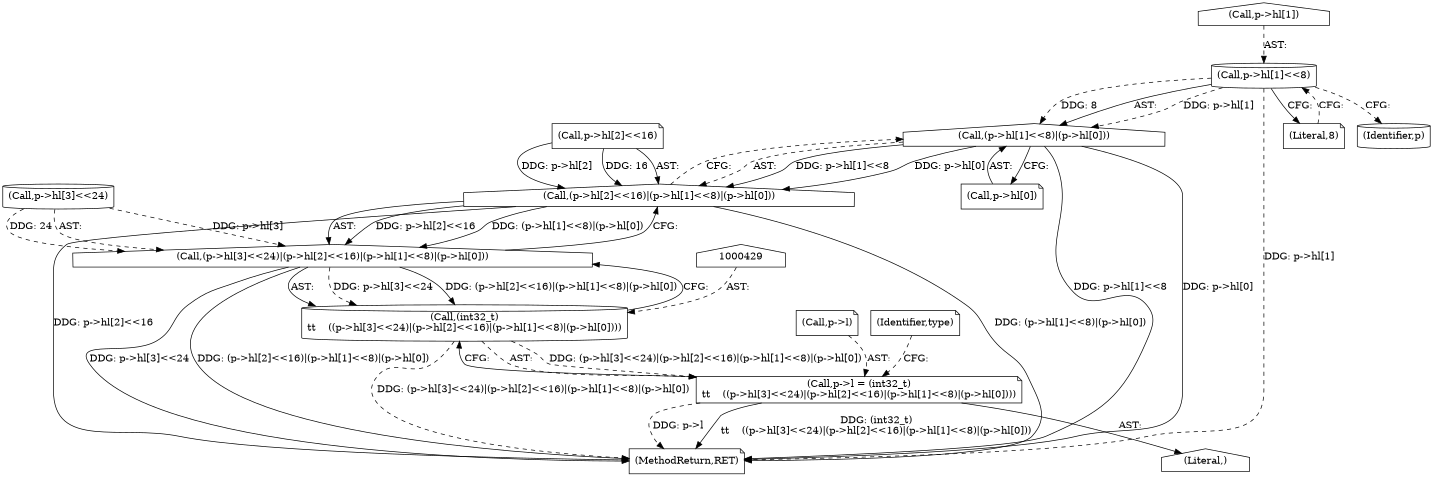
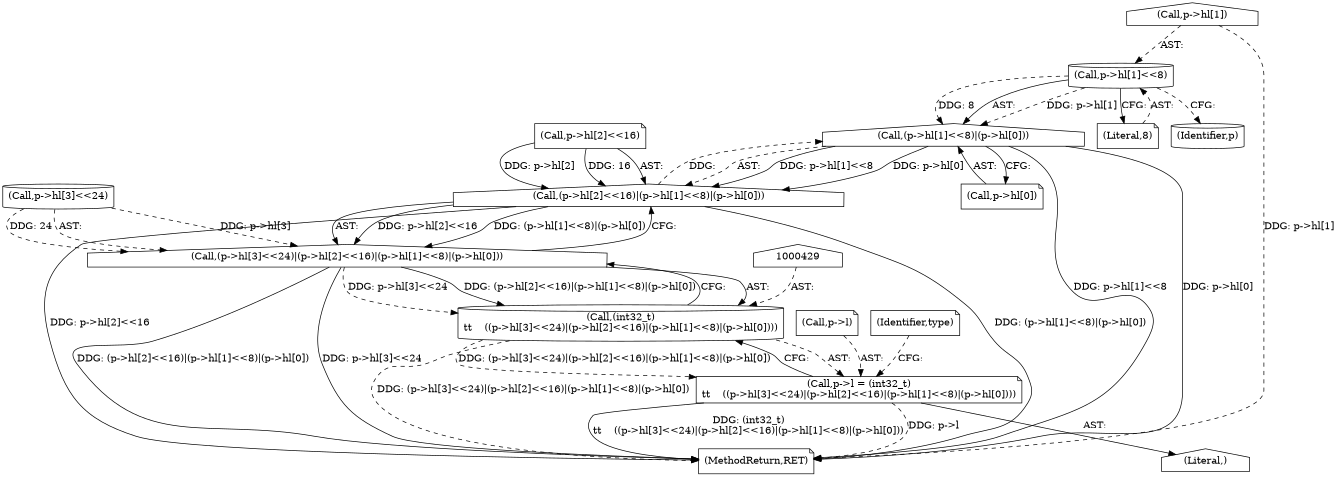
edge "(Literal,8)" -> "(Call,p->hl[1]<<8)": label "CFG: " -> "AST: "
edge "(Call,(p->hl[2]<<16)|(p->hl[1]<<8)|(p->hl[0]))" -> "(Call,(p->hl[1]<<8)|(p->hl[0]))": label "CFG: " -> "DDG: "
edge "(Call,p->hl[1]<<8)" -> "(MethodReturn,RET)": now "(Call,p->hl[1])" -> "(MethodReturn,RET)"
